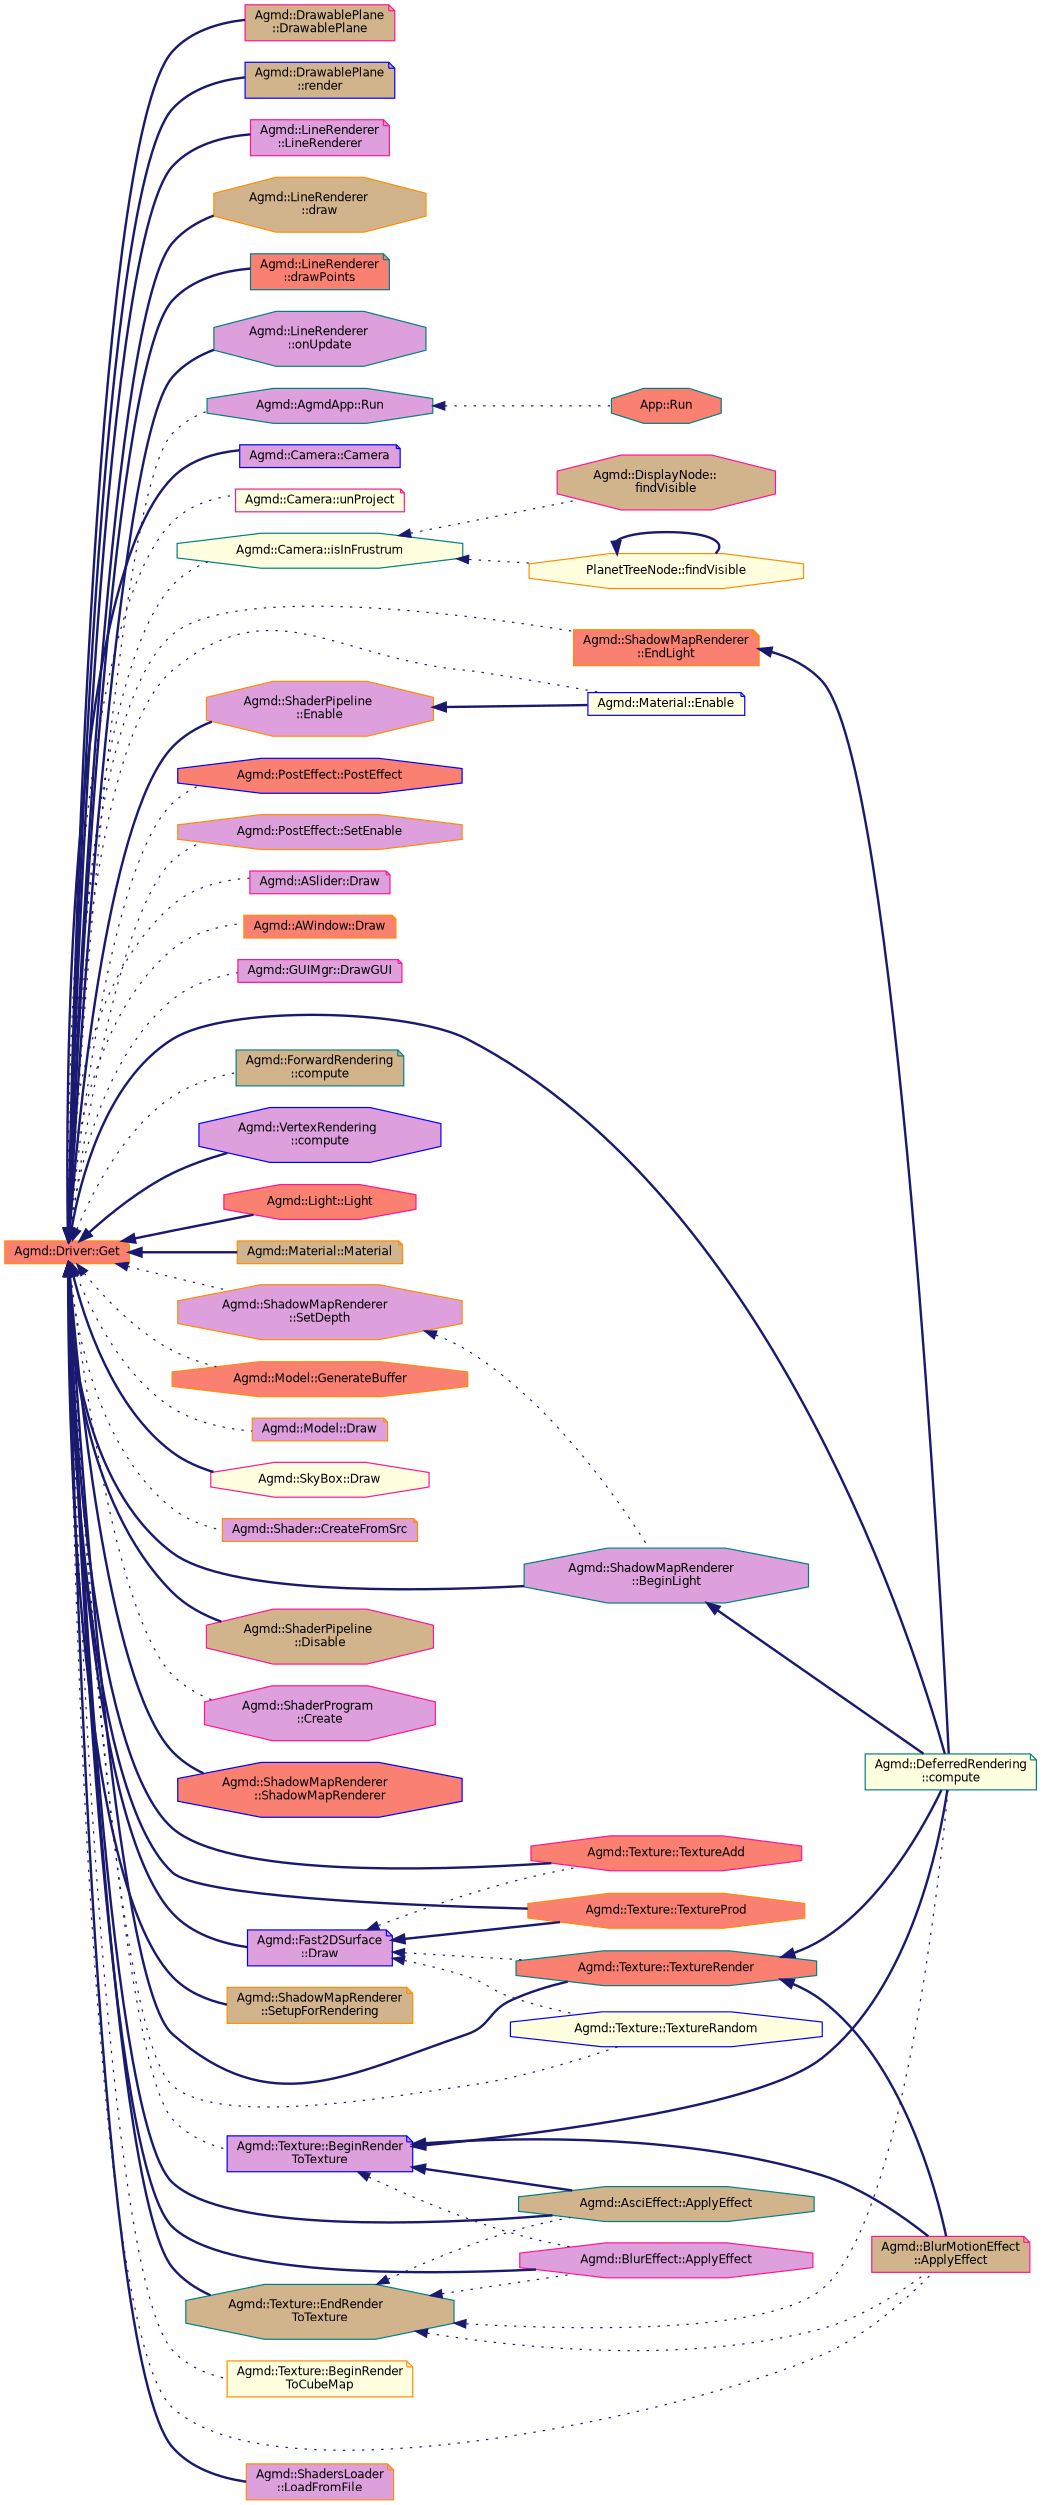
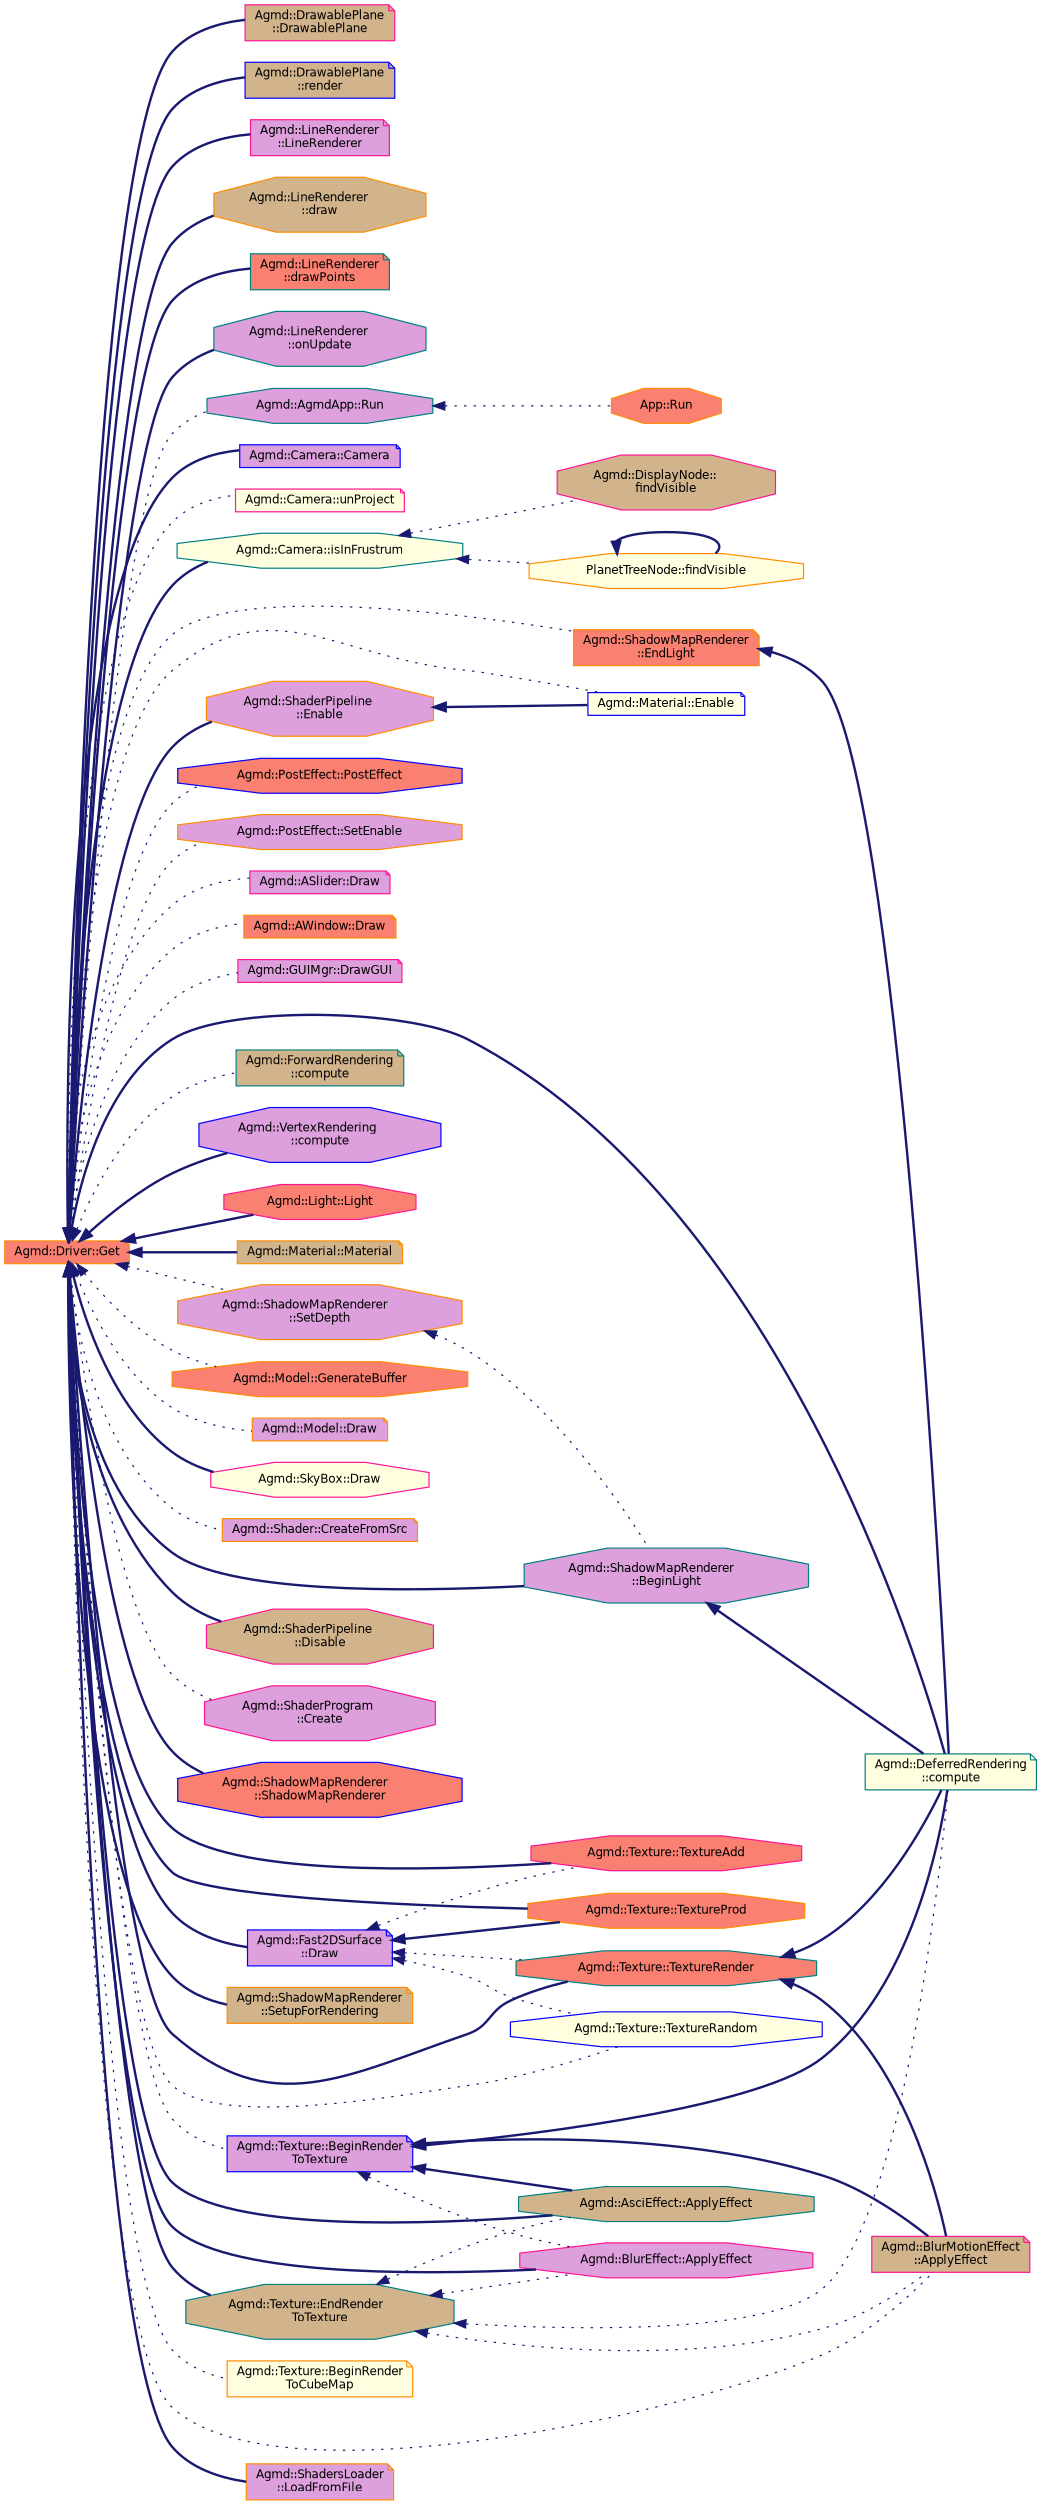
node "App::Run": color teal -> darkorange
edge "Agmd::Camera::isInFrustrum" -> "Agmd::Driver::Get": style dotted -> bold
